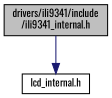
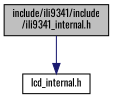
node "drivers/ili9341/include /ili9341_internal.h": label "drivers/ili9341/include /ili9341_internal.h" -> "include/ili9341/include /ili9341_internal.h"
